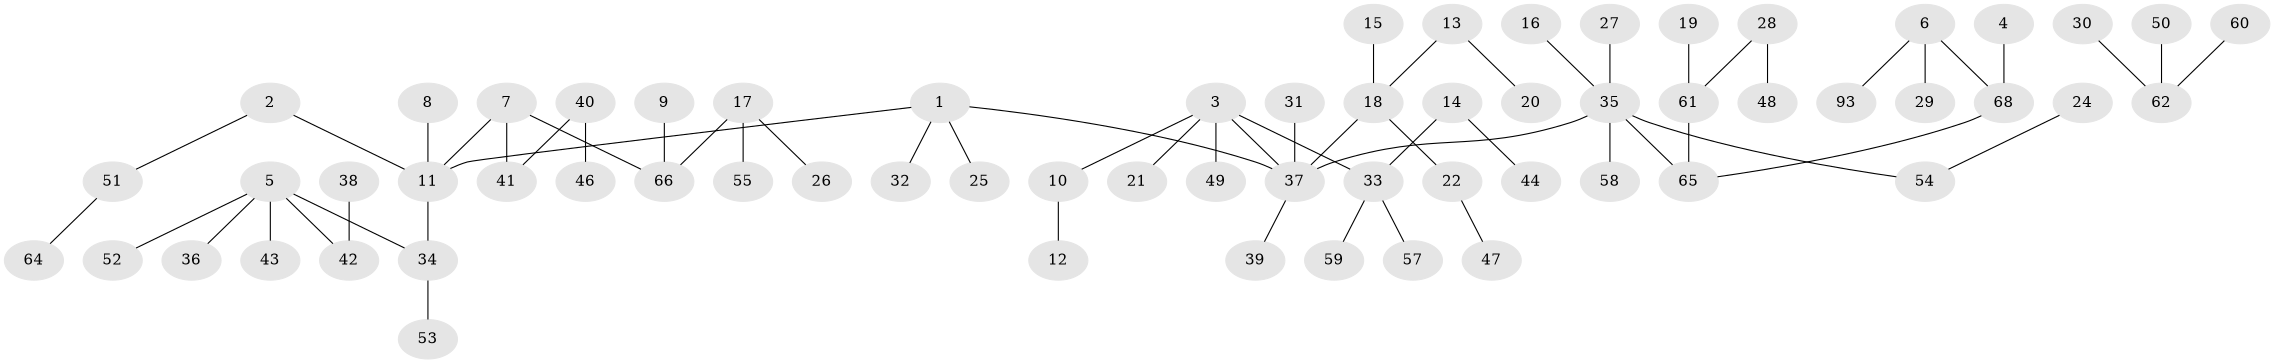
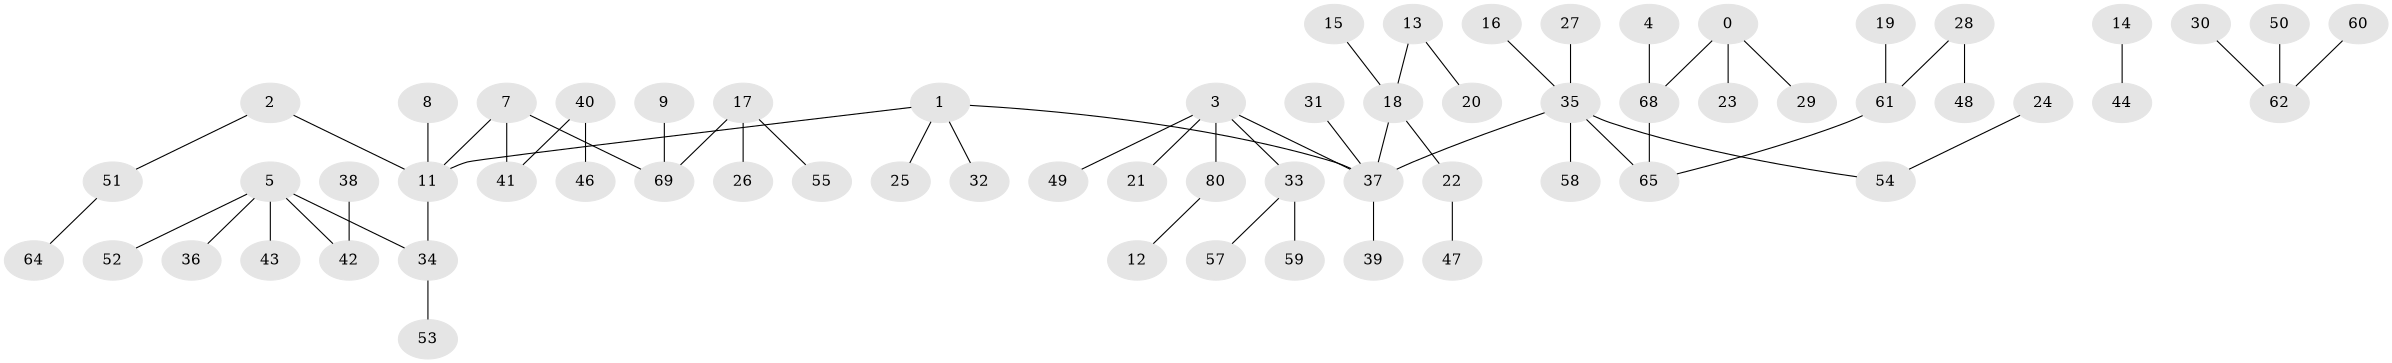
node "6": label "6" -> "0"
node "93": label "93" -> "23"
edge "14" -- "33": removed
node "66": label "66" -> "69"
node "10": label "10" -> "80"
